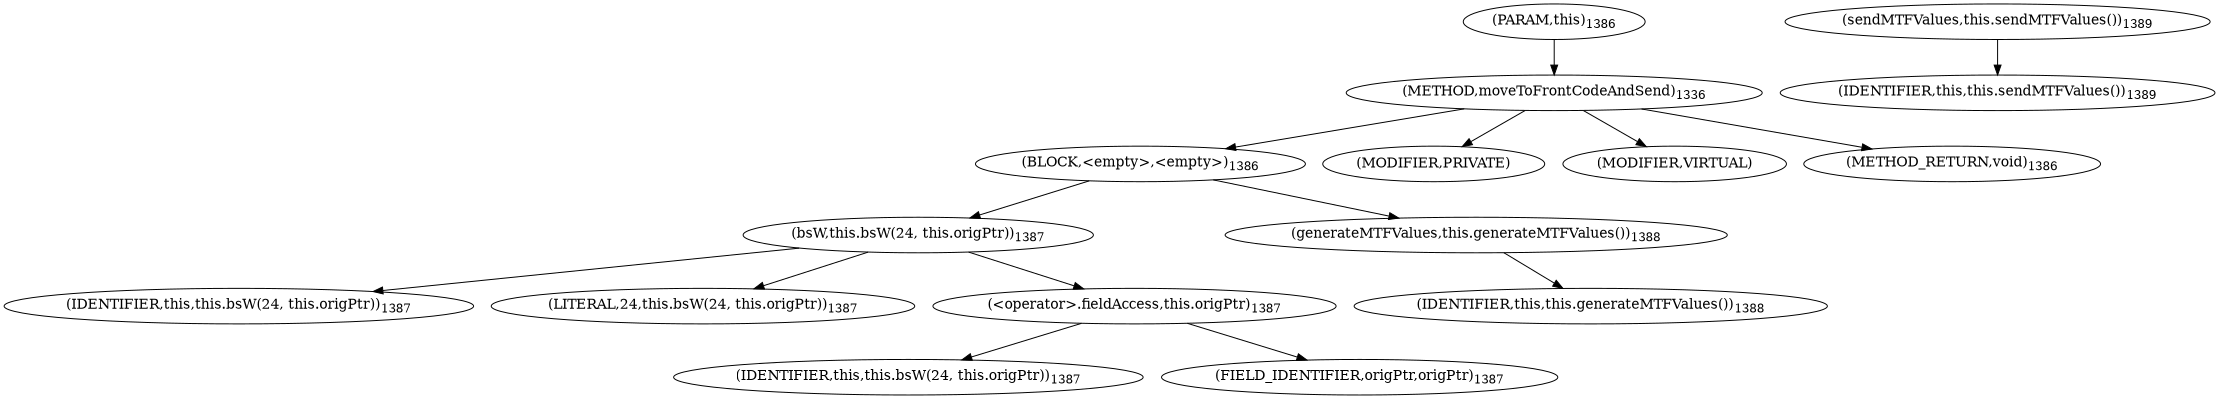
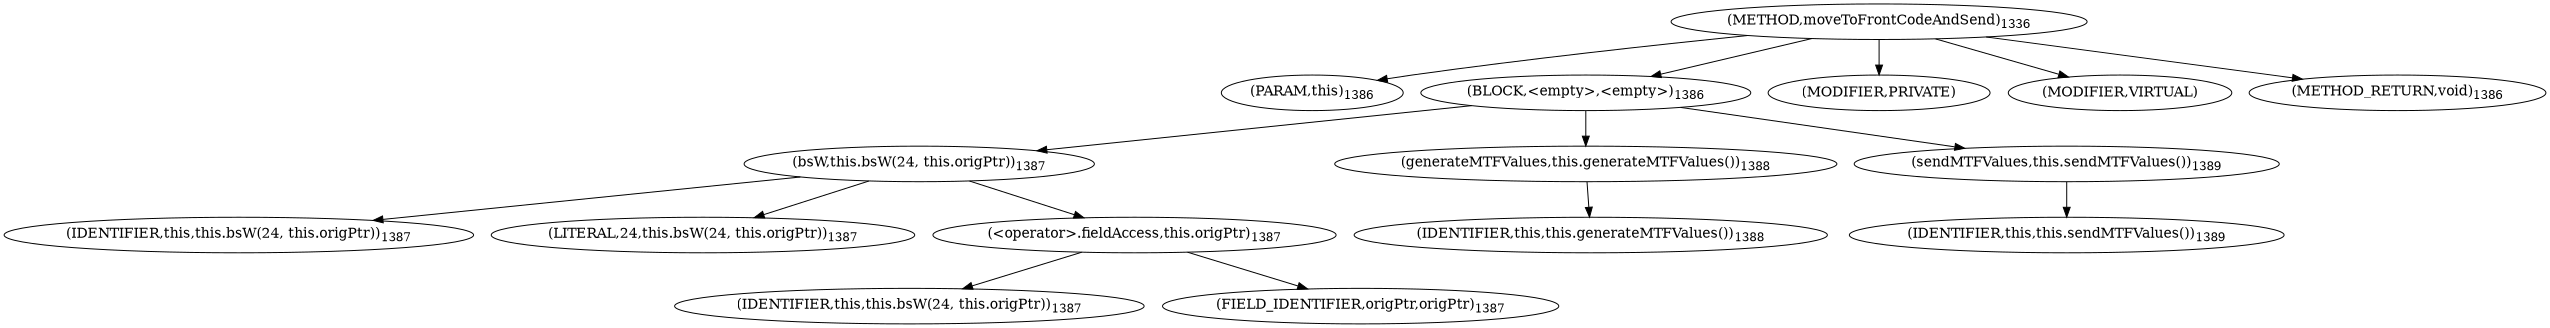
edge "(PARAM,this)" -> "(METHOD,moveToFrontCodeAndSend)": reversed
edge "(BLOCK,<empty>,<empty>)" -> "(sendMTFValues,this.sendMTFValues())": added
